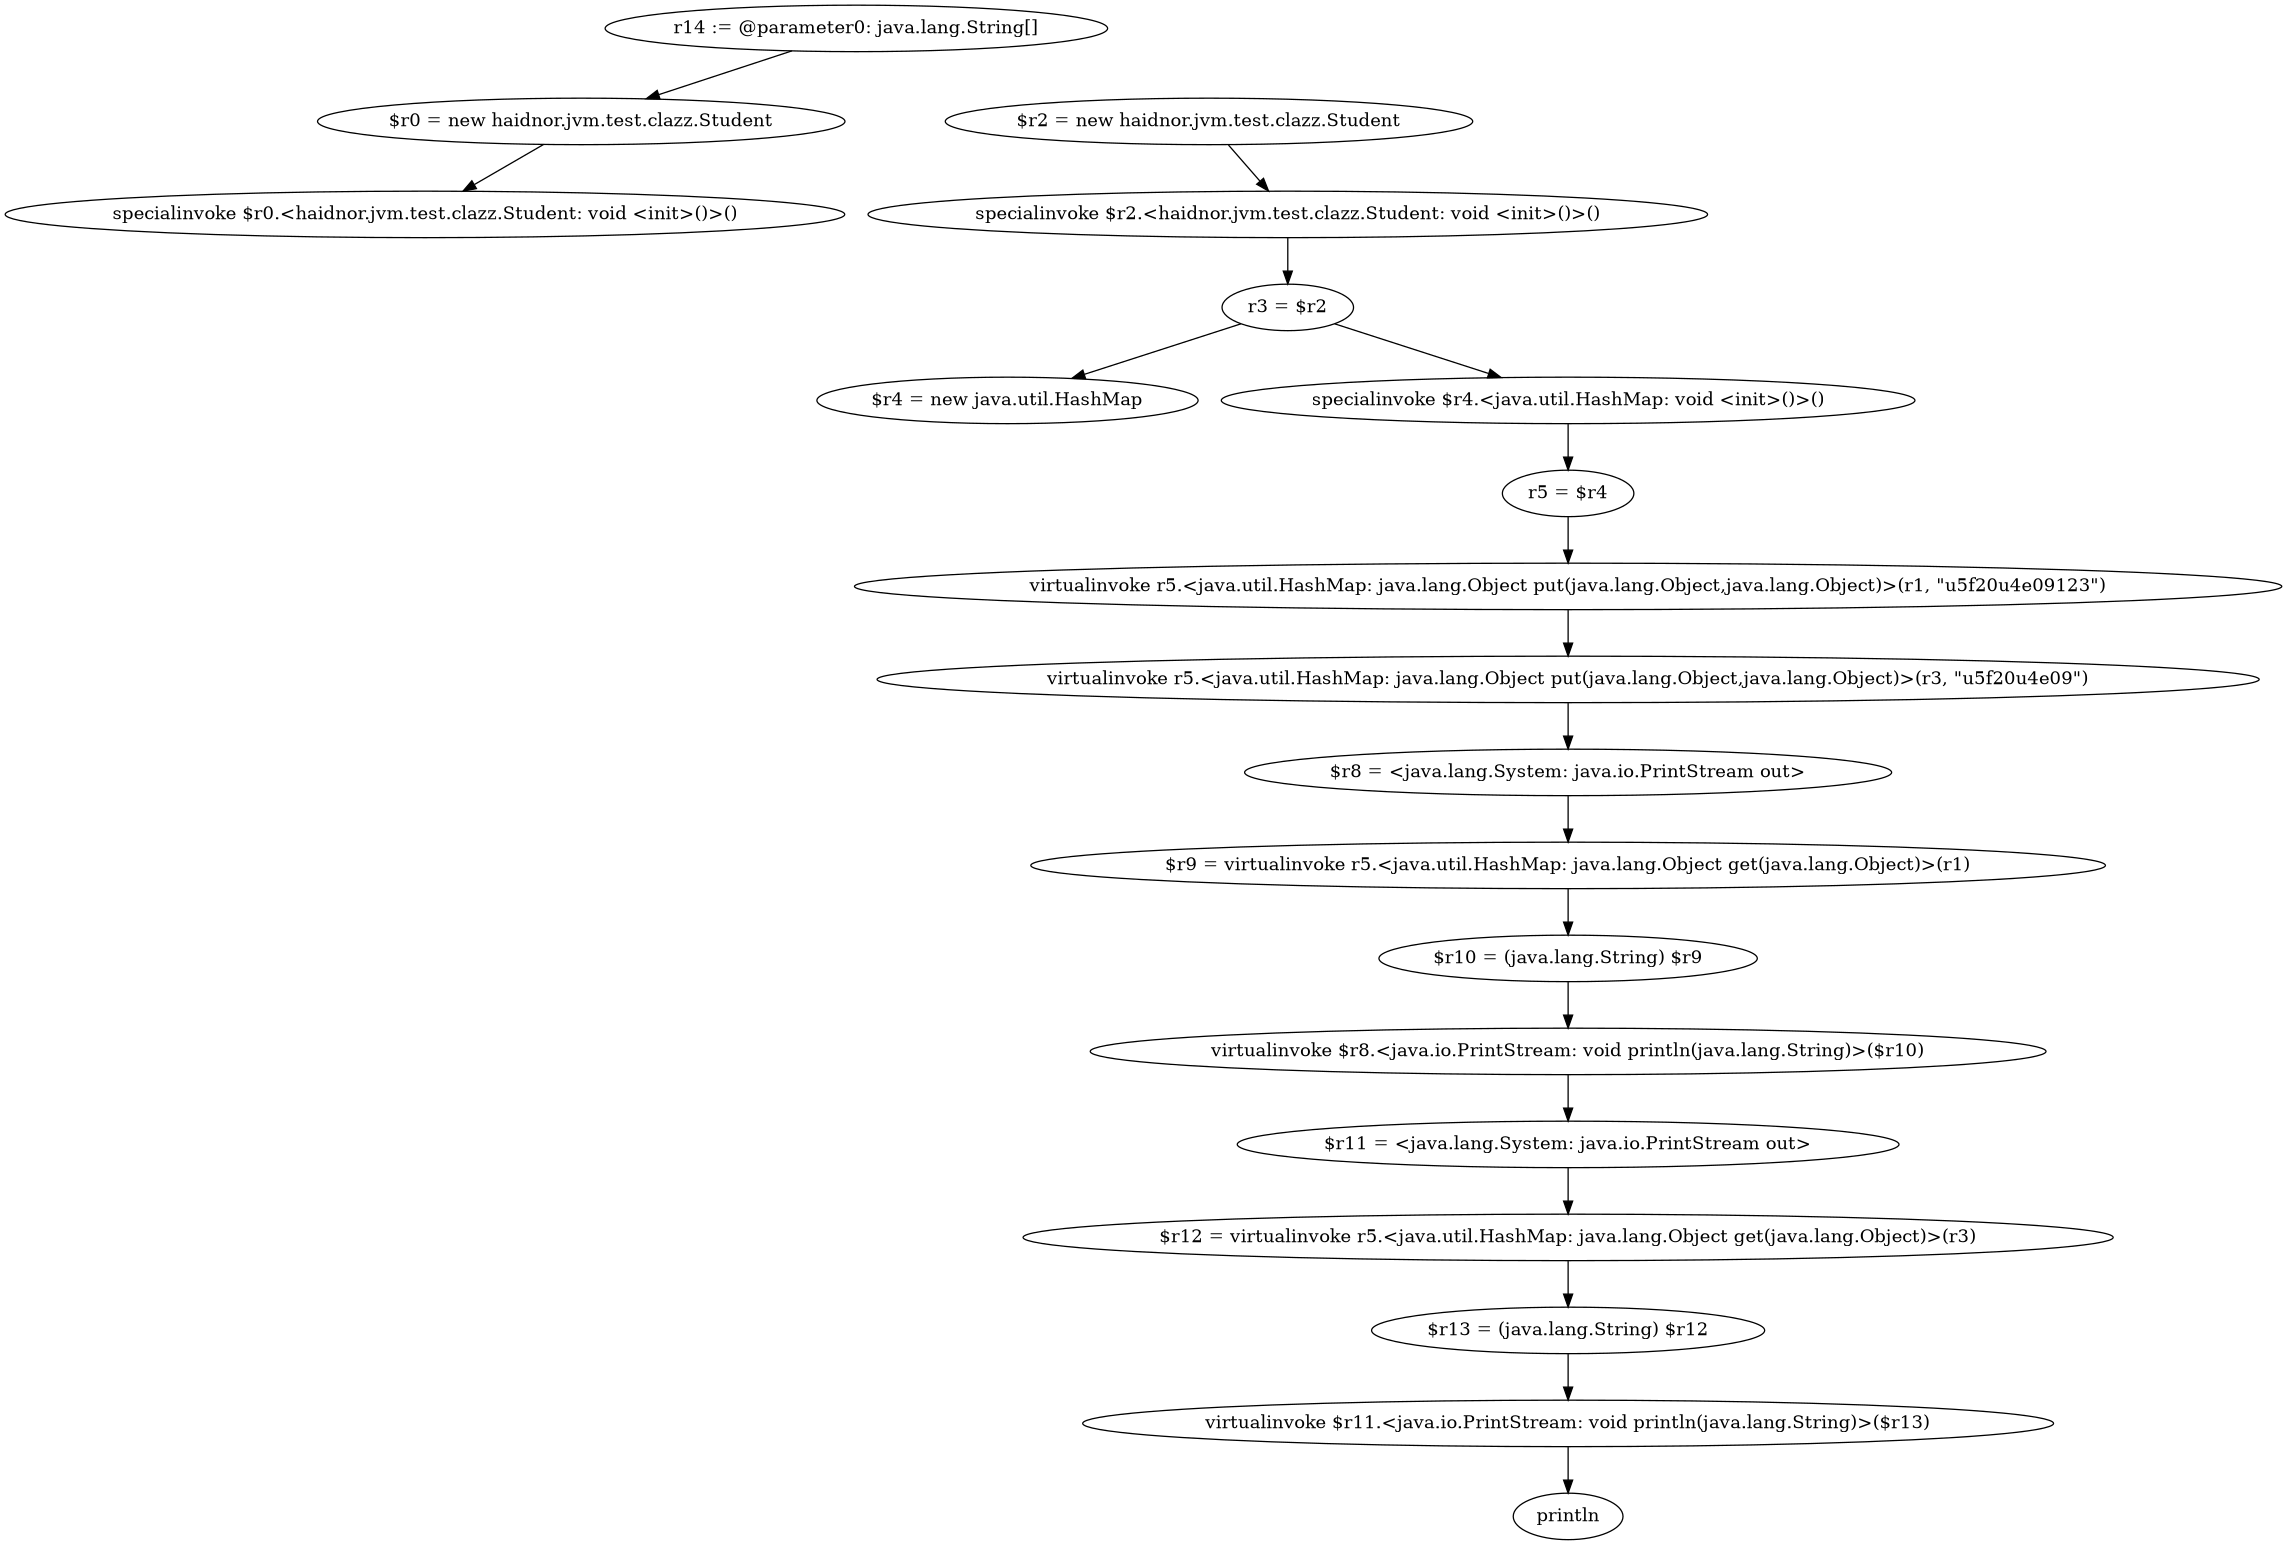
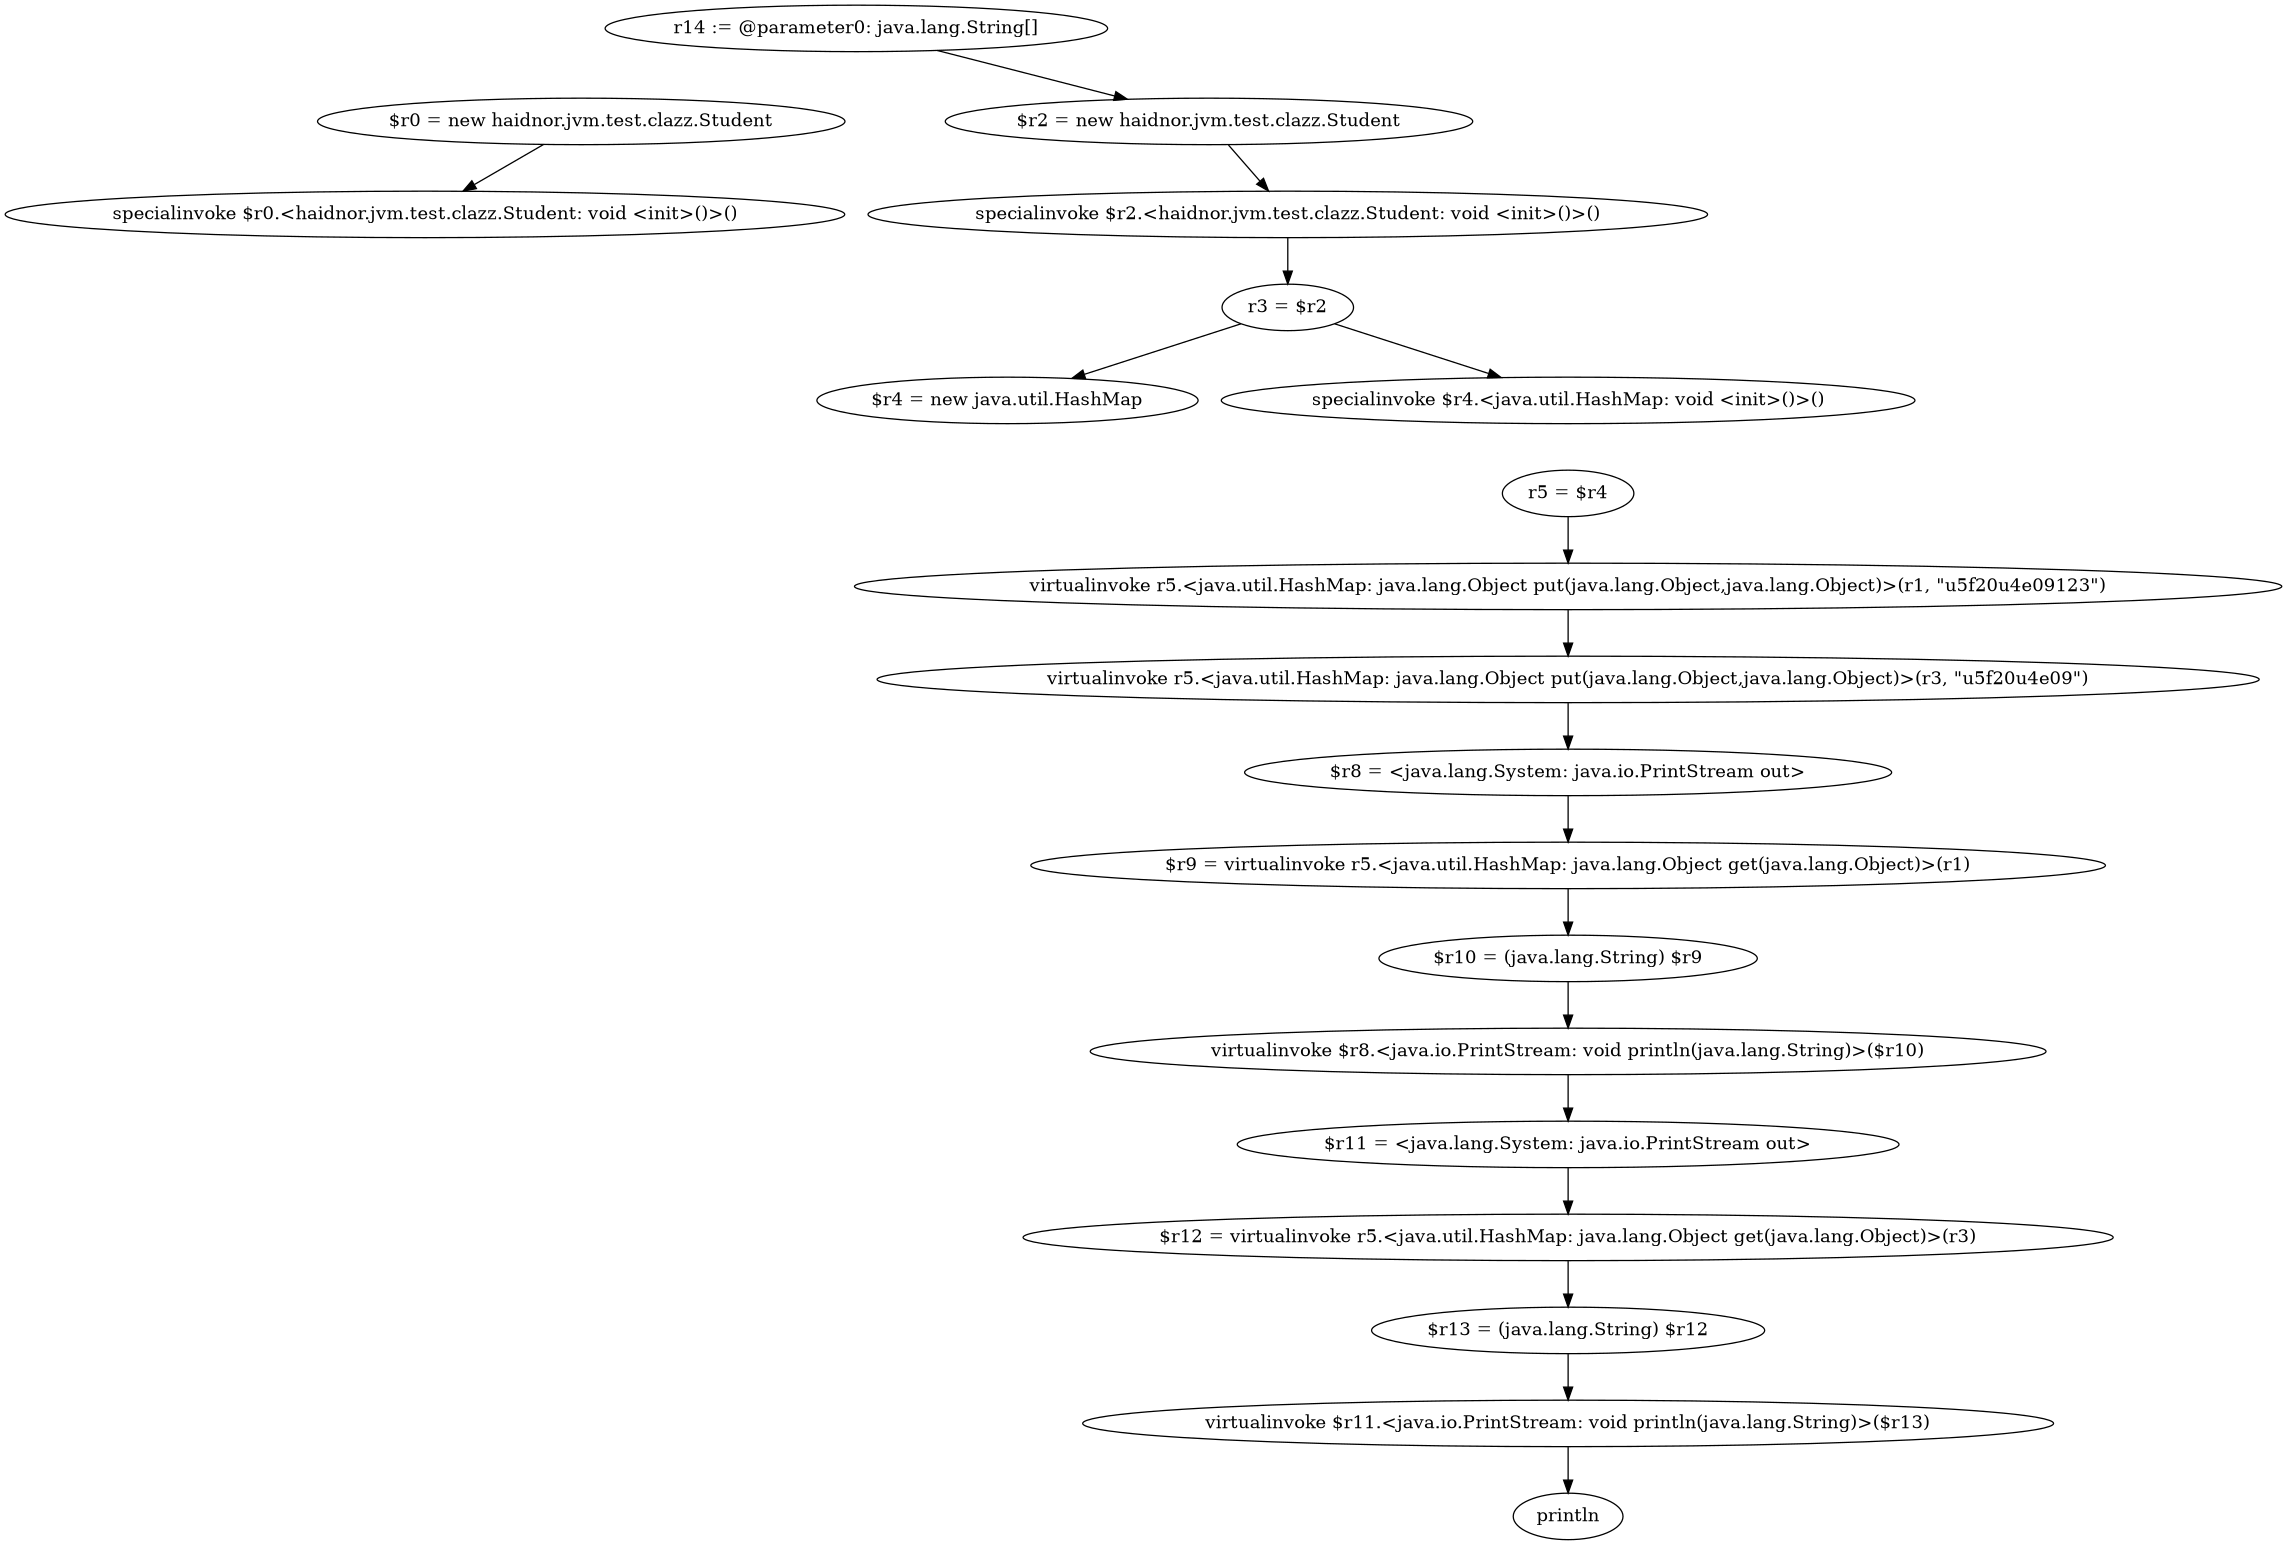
edge "r14 := @parameter0: java.lang.String[]" -> "$r0 = new haidnor.jvm.test.clazz.Student": now "r14 := @parameter0: java.lang.String[]" -> "$r2 = new haidnor.jvm.test.clazz.Student"
edge "specialinvoke $r4.<java.util.HashMap: void <init>()>()" -> "r5 = $r4": removed
